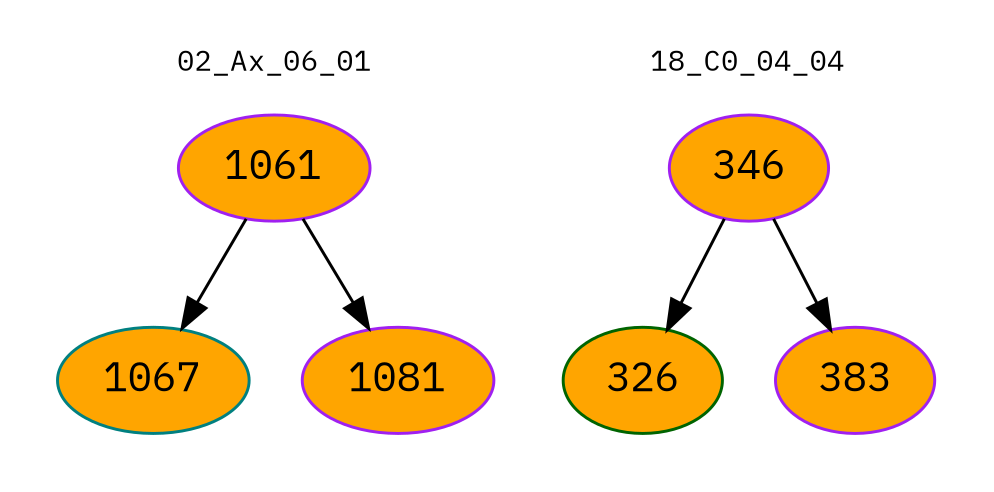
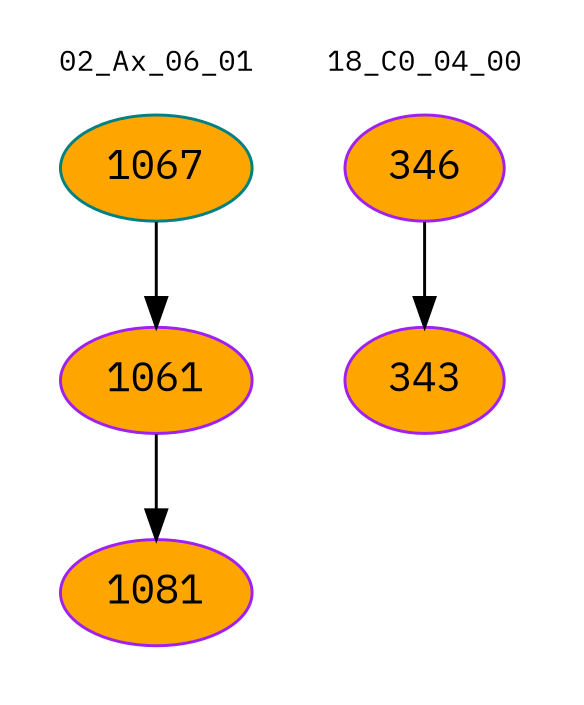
cluster "18_C0_04_04": label "18_C0_04_04" -> "18_C0_04_00"
edge "1061" -> "1067": reversed
node "326": removed
node "383": label "383" -> "343"
